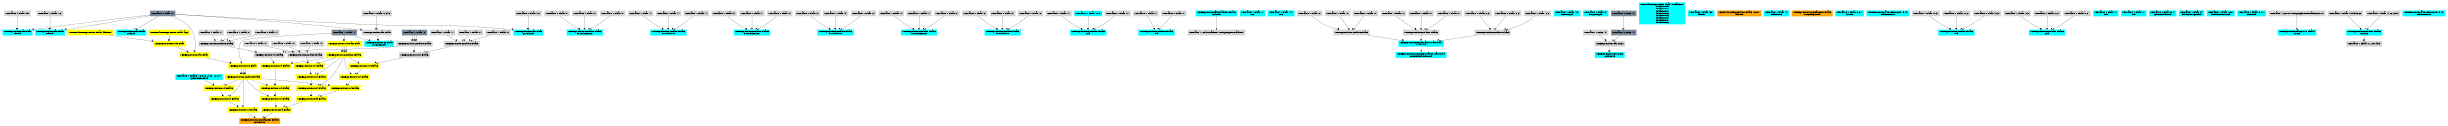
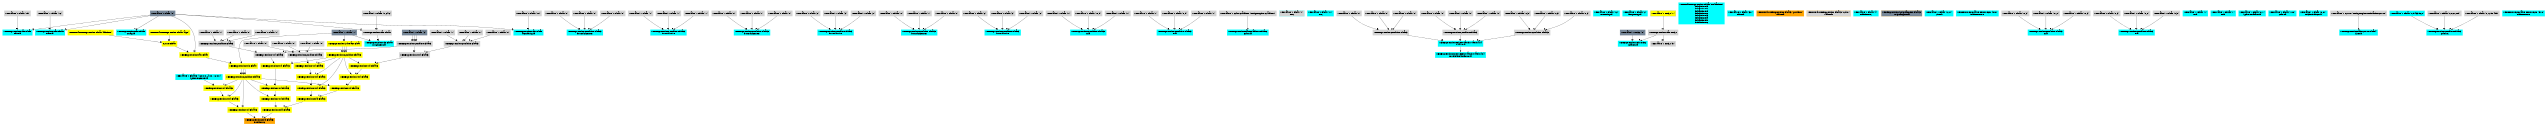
node "VFXValue`1 Float (-0,9)": fillcolor cyan -> lightgray
node "VFXValue`1 Float (0,9)": added
node "VFXValue`1 Float (1) A_c": fillcolor cyan -> lightgray
node "VFXAttributeExpression Float3 (color) Value_b": fillcolor orange -> lightgray
node "VFXAttributeExpression Float3 (position) Value_a": added
node "VFXExpressionStripTangent Float3 stripTangent_a": fillcolor orange -> lightslategray
node "VFXValue`1 Float (4) attractionSpeed_a": removed
node "VFXValue`1 Float (100) attractionForce_a": label "VFXValue`1 Float (100) attractionForce_a" -> "VFXValue`1 Float (100) color_a"
node "VFXValue`1 Float (0,01) center_a": label "VFXValue`1 Float (0,01) center_a" -> "VFXValue`1 Float (0,01) stickDistance_a"
node "VFXValue`1 Float (0,9433962)": fillcolor lightgray -> cyan
edge "VFXExpressionBakeGradient Float2 Color_b" -> "VFXValue`1 ColorGradient (UnityEngine.Gradient)": reversed
edge "VFXValue`1 Int32 (8)" -> "VFXValue`1 Int32 (1)": now "VFXValue`1 Int32 (8)" -> "VFXExpressionMin Int32 octaves_a"
node "VFXExpressionMax Float position_a": label "VFXExpressionMax Float position_a" -> "VFXExpressionMax Float lacunarity_a"
node "VFXValue`1 Int32 (1)": fillcolor lightslategray -> yellow
edge "VFXExpressionCombine Float3 Color_c" -> "VFXValue`1 Float (0,1290495)": reversed
edge "VFXValue`1 Int32 (5)" -> "VFXExpressionMax Int32": reversed
node "VFXExpressionDivide Float": label "VFXExpressionDivide Float" -> "Curve Float"
node "VFXExpressionStripTangent Float3 Position_c": label "VFXExpressionStripTangent Float3 Position_c" -> "VFXExpressionAdd Float3 Position_c"
